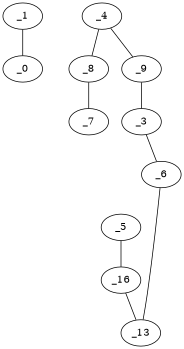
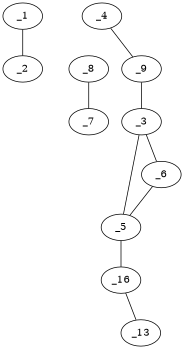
edge "_4" -- "_8": removed
node "_0": label "_0" -> "_2"
edge "_3" -- "_5": added
edge "_6" -- "_13": now "_6" -- "_5"
